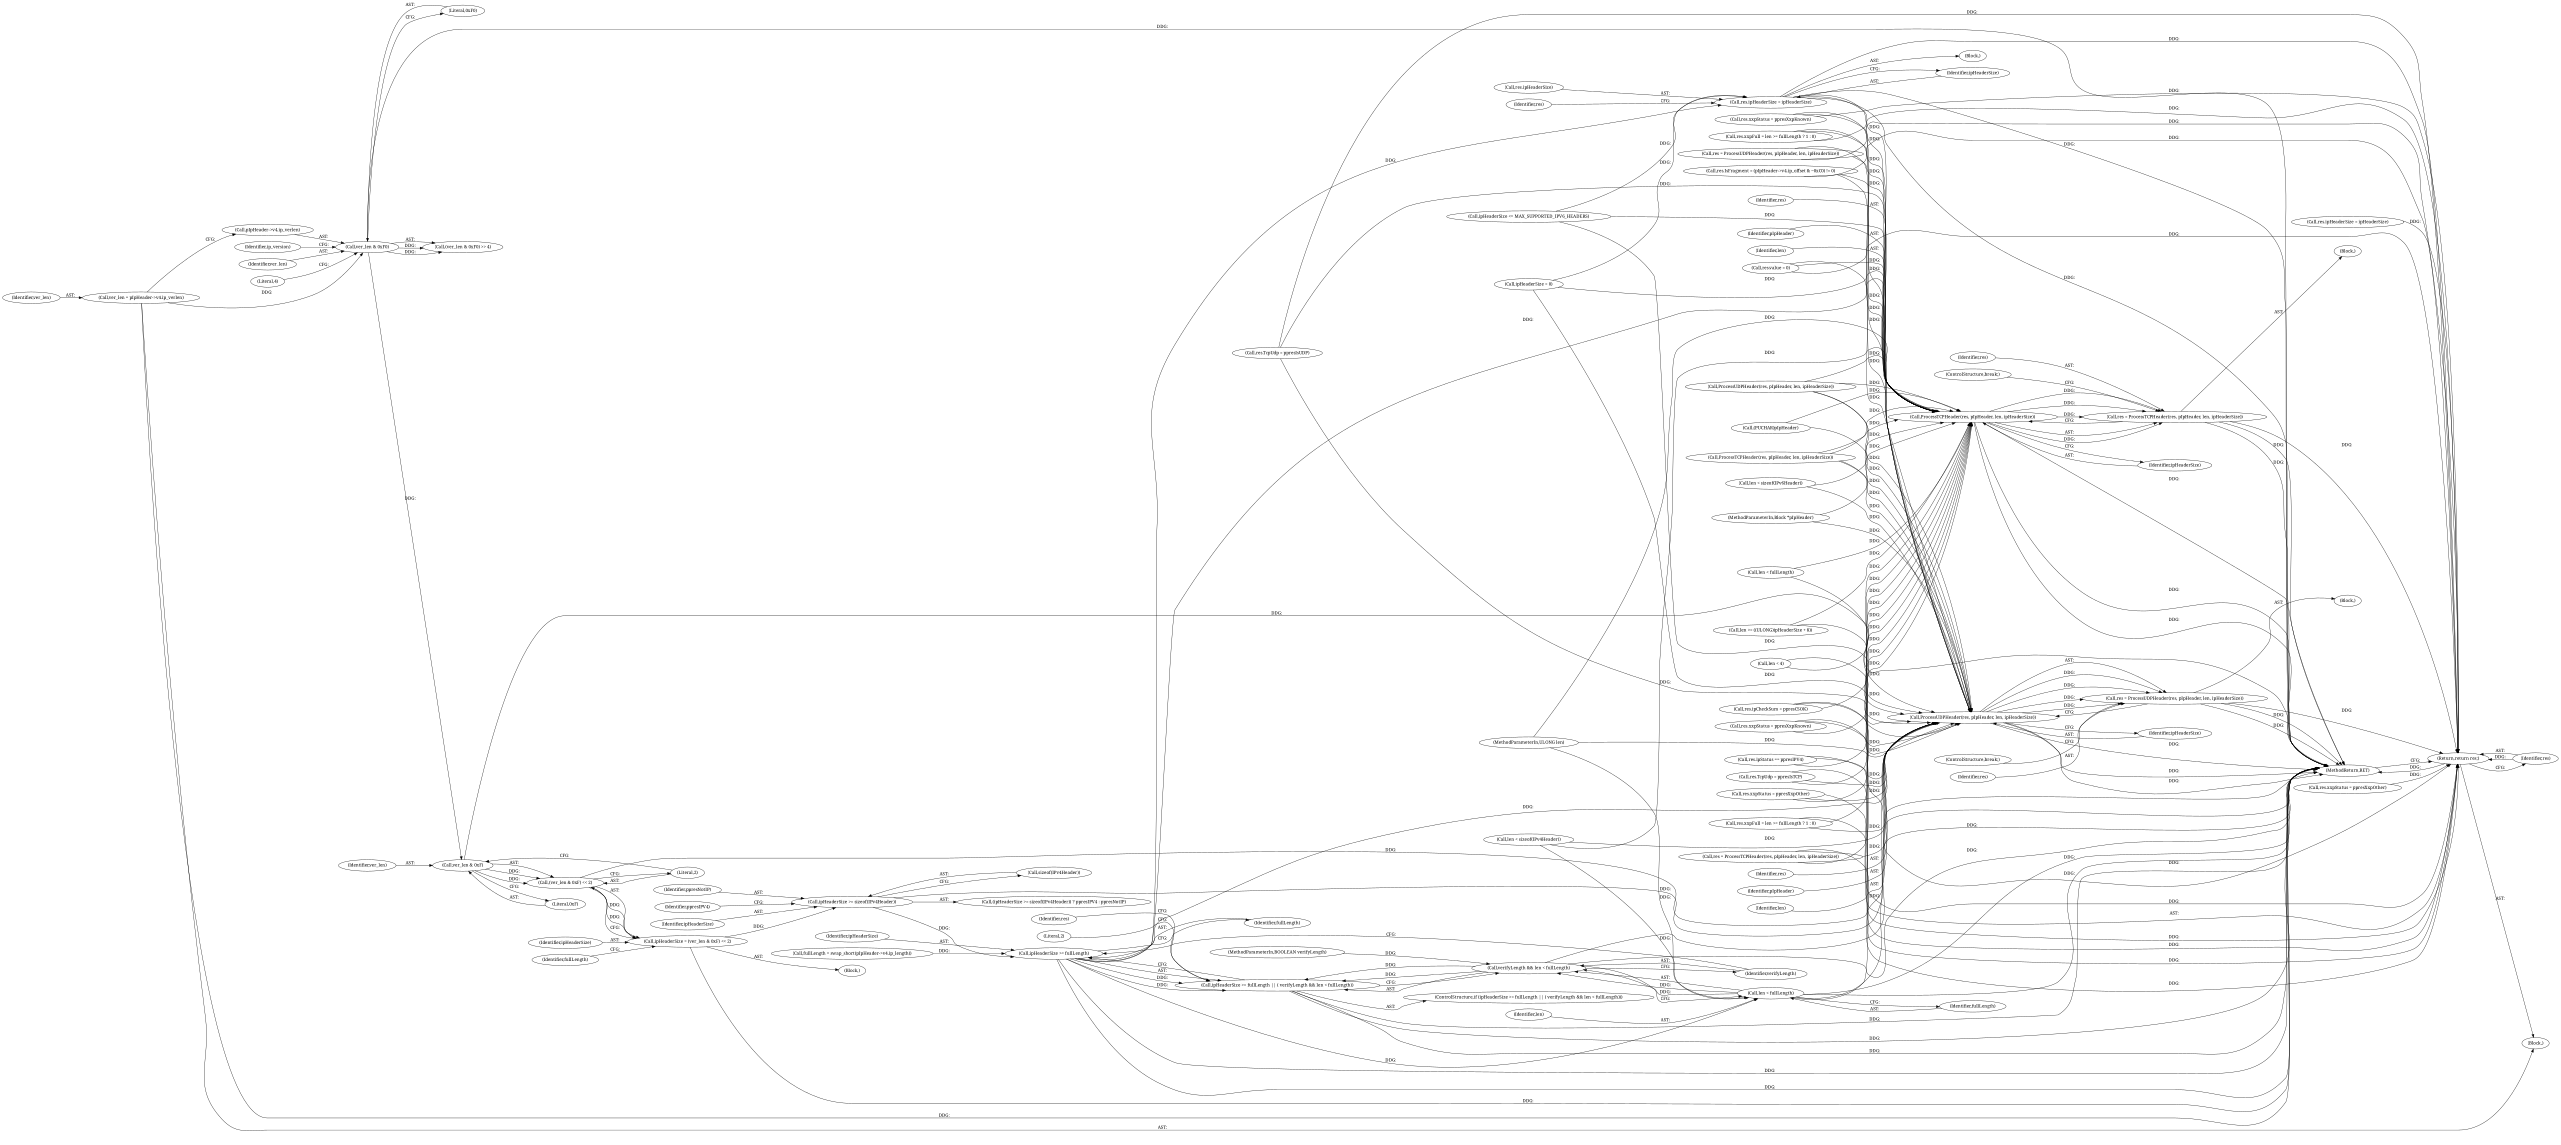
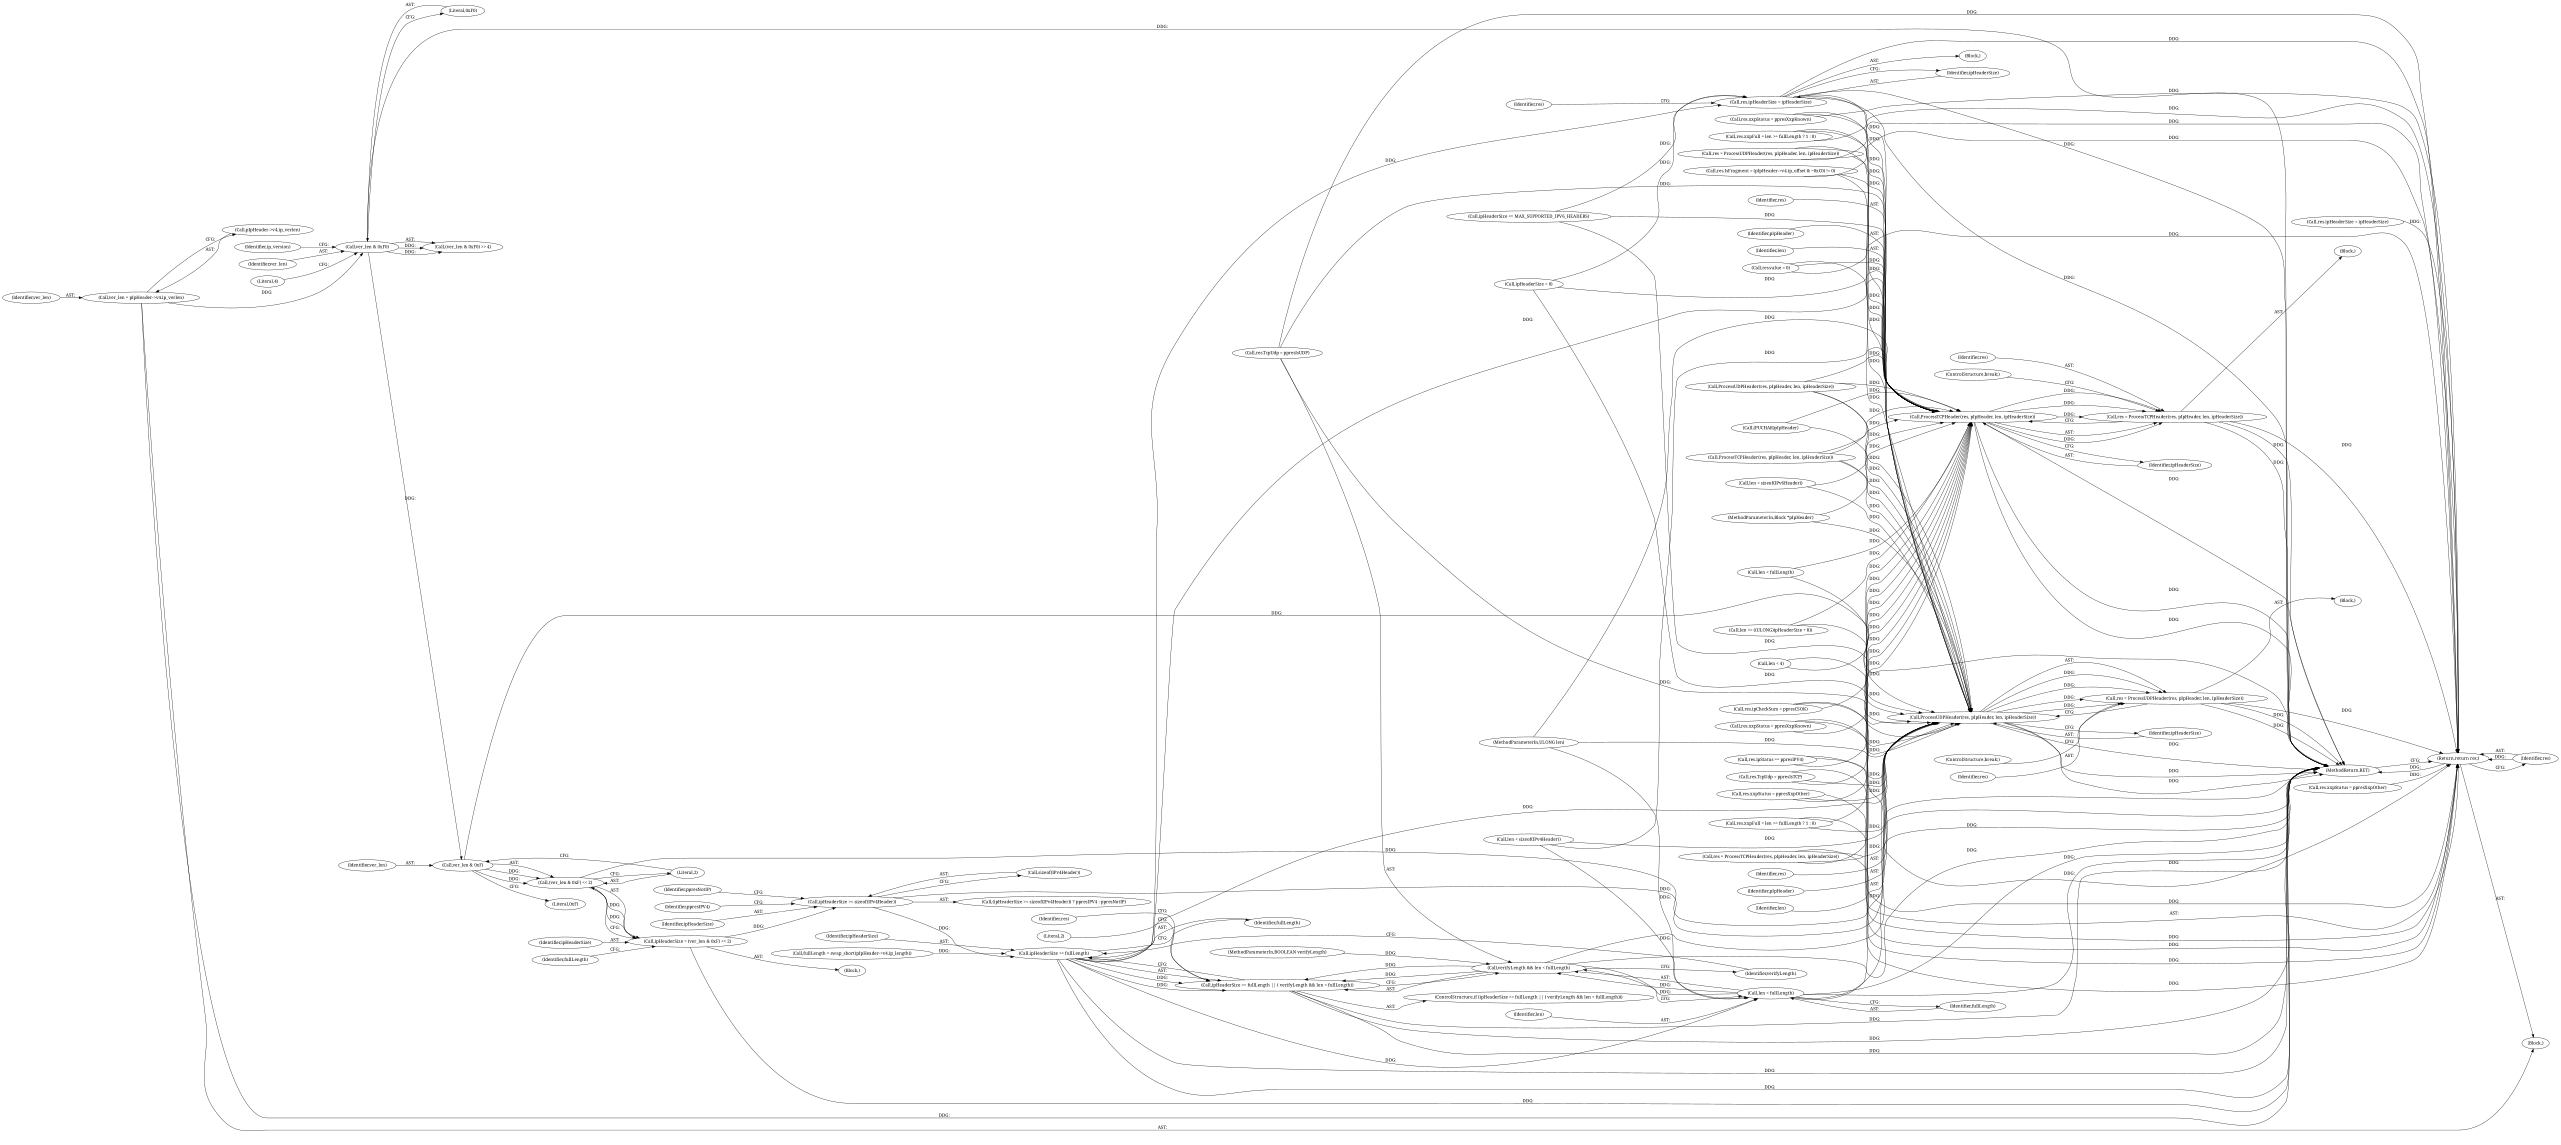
node "(Call,res.ipHeaderSize)": removed
edge "(Call,pIpHeader->v4.ip_verlen)" -> "(Call,ver_len & 0xF0)": now "(Call,pIpHeader->v4.ip_verlen)" -> "(Call,ver_len = pIpHeader->v4.ip_verlen)"
edge "(Identifier,ppresNotIP)" -> "(Call,ipHeaderSize >= sizeof(IPv4Header))": label "AST: " -> "CFG: "
edge "(Literal,0xF)" -> "(Call,ver_len & 0xF)": removed, label "AST:"
edge "(Identifier,verifyLength)" -> "(Call,verifyLength && len < fullLength)": now "(Call,res.TcpUdp = ppresIsUDP)" -> "(Call,verifyLength && len < fullLength)"
